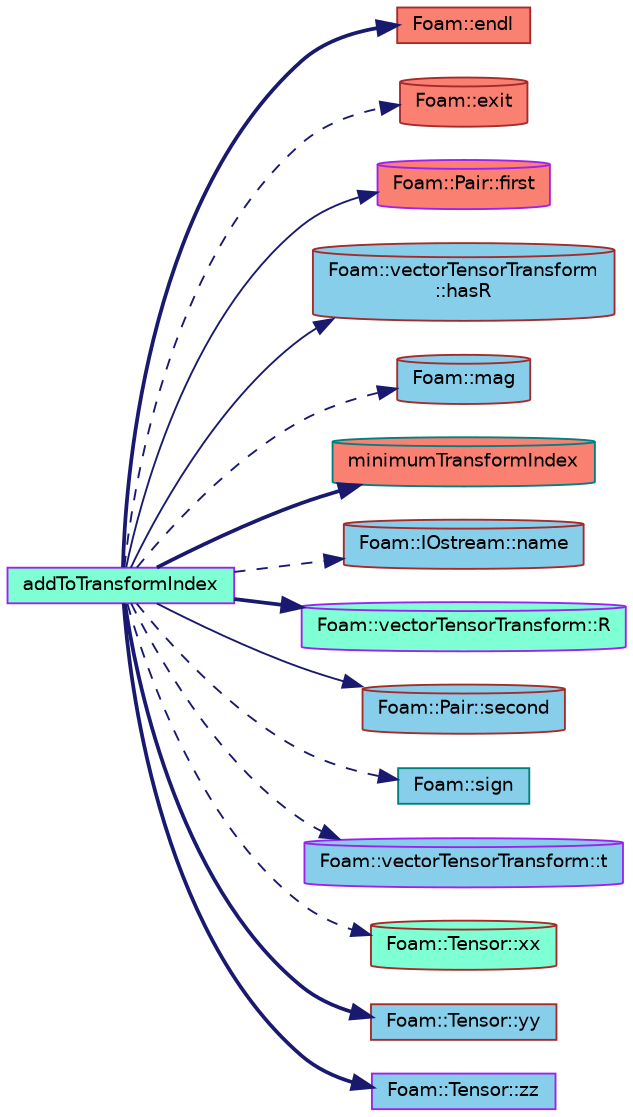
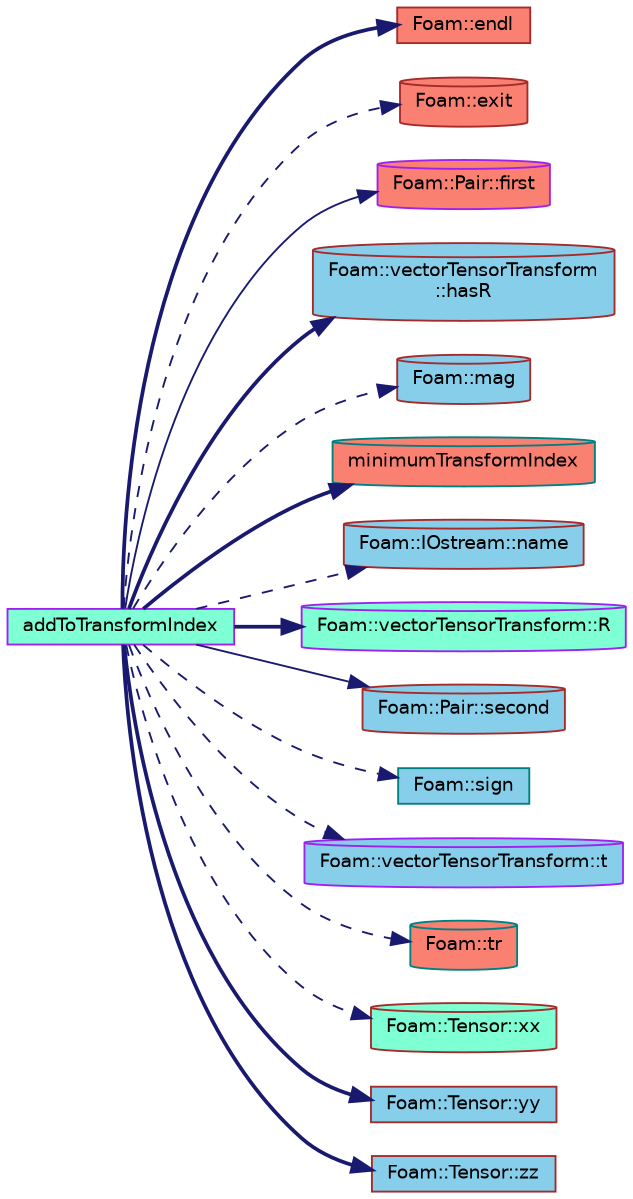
edge "addToTransformIndex" -> "Foam::vectorTensorTransform ::hasR": style solid -> bold
node "Foam::tr": added
node "Foam::Tensor::zz": color purple -> brown
